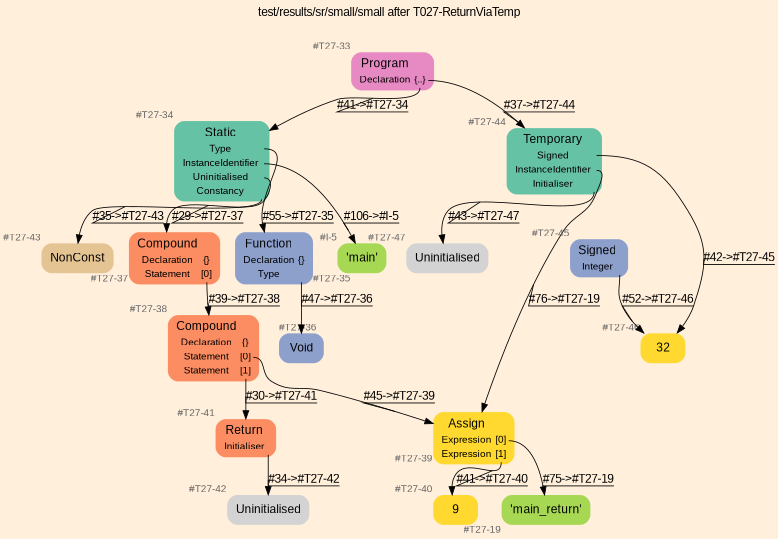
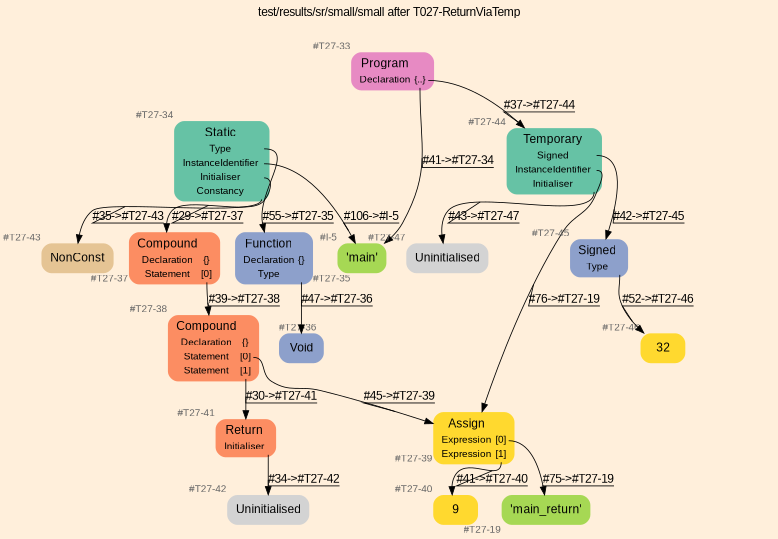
edge "Program" -> "Static": now "Program" -> "'main'"
node "Static": text "Uninitialised" -> "Initialiser"
edge "Temporary" -> "32": now "Temporary" -> "Signed"
node "Signed": text "Integer" -> "Type"
